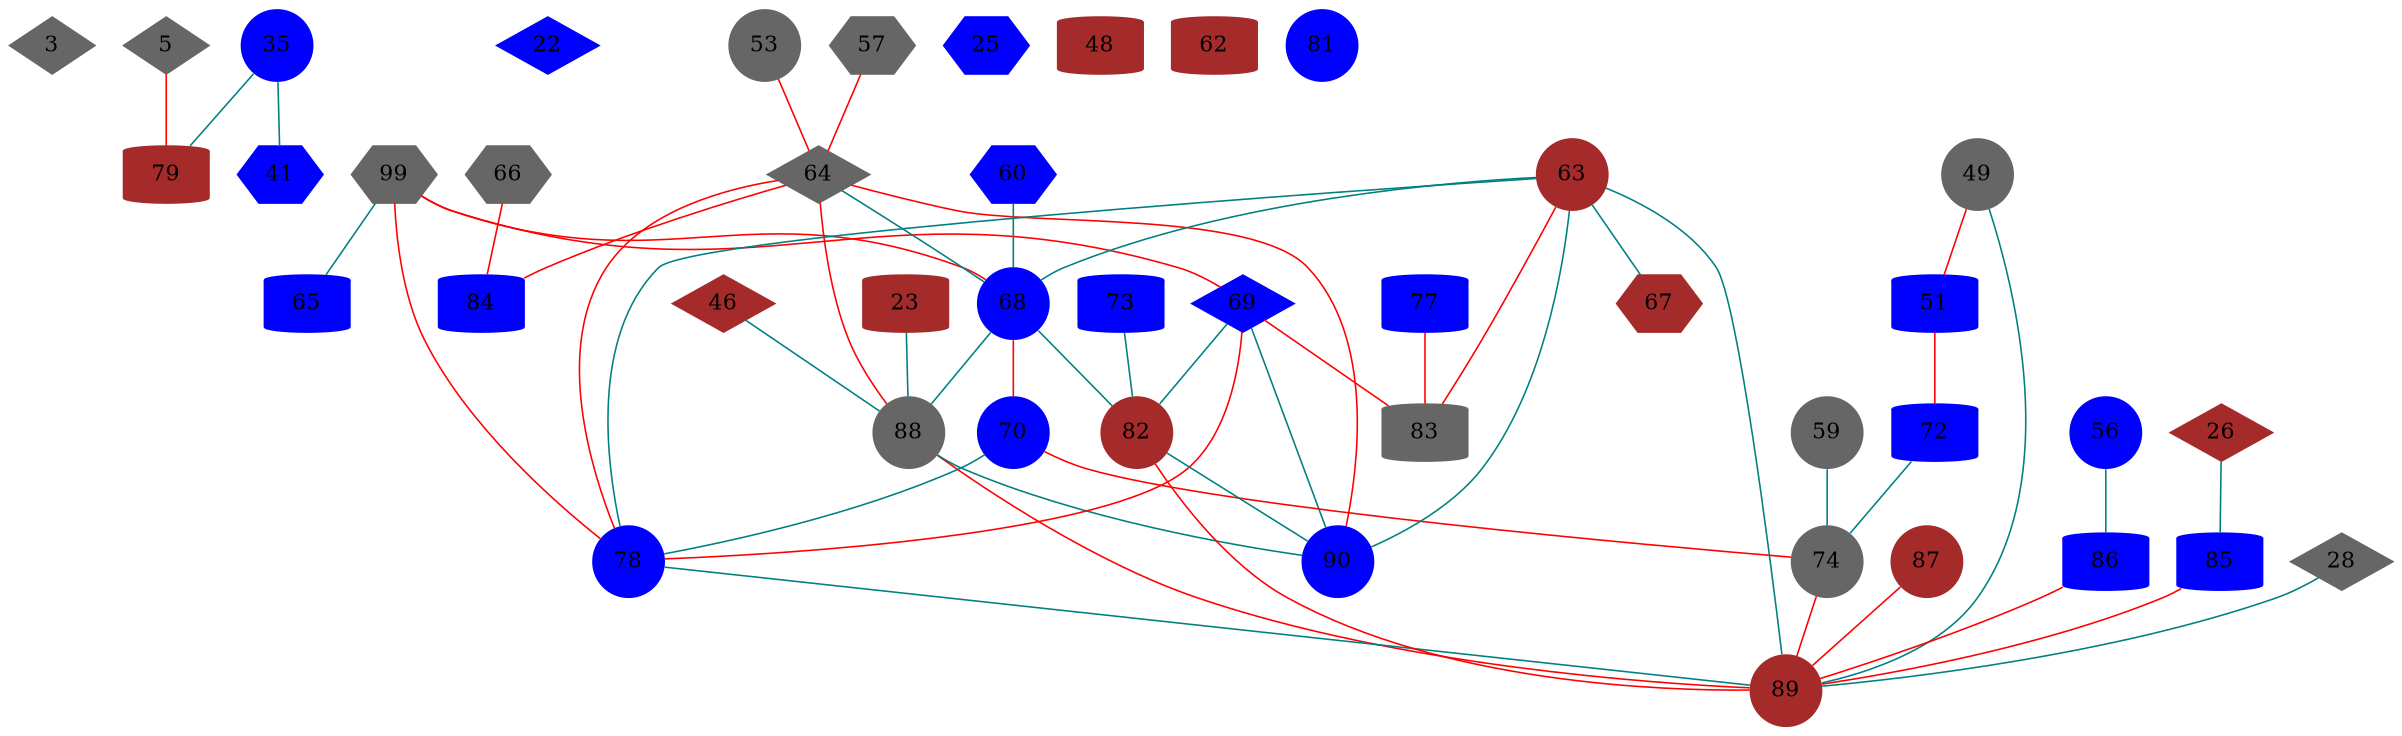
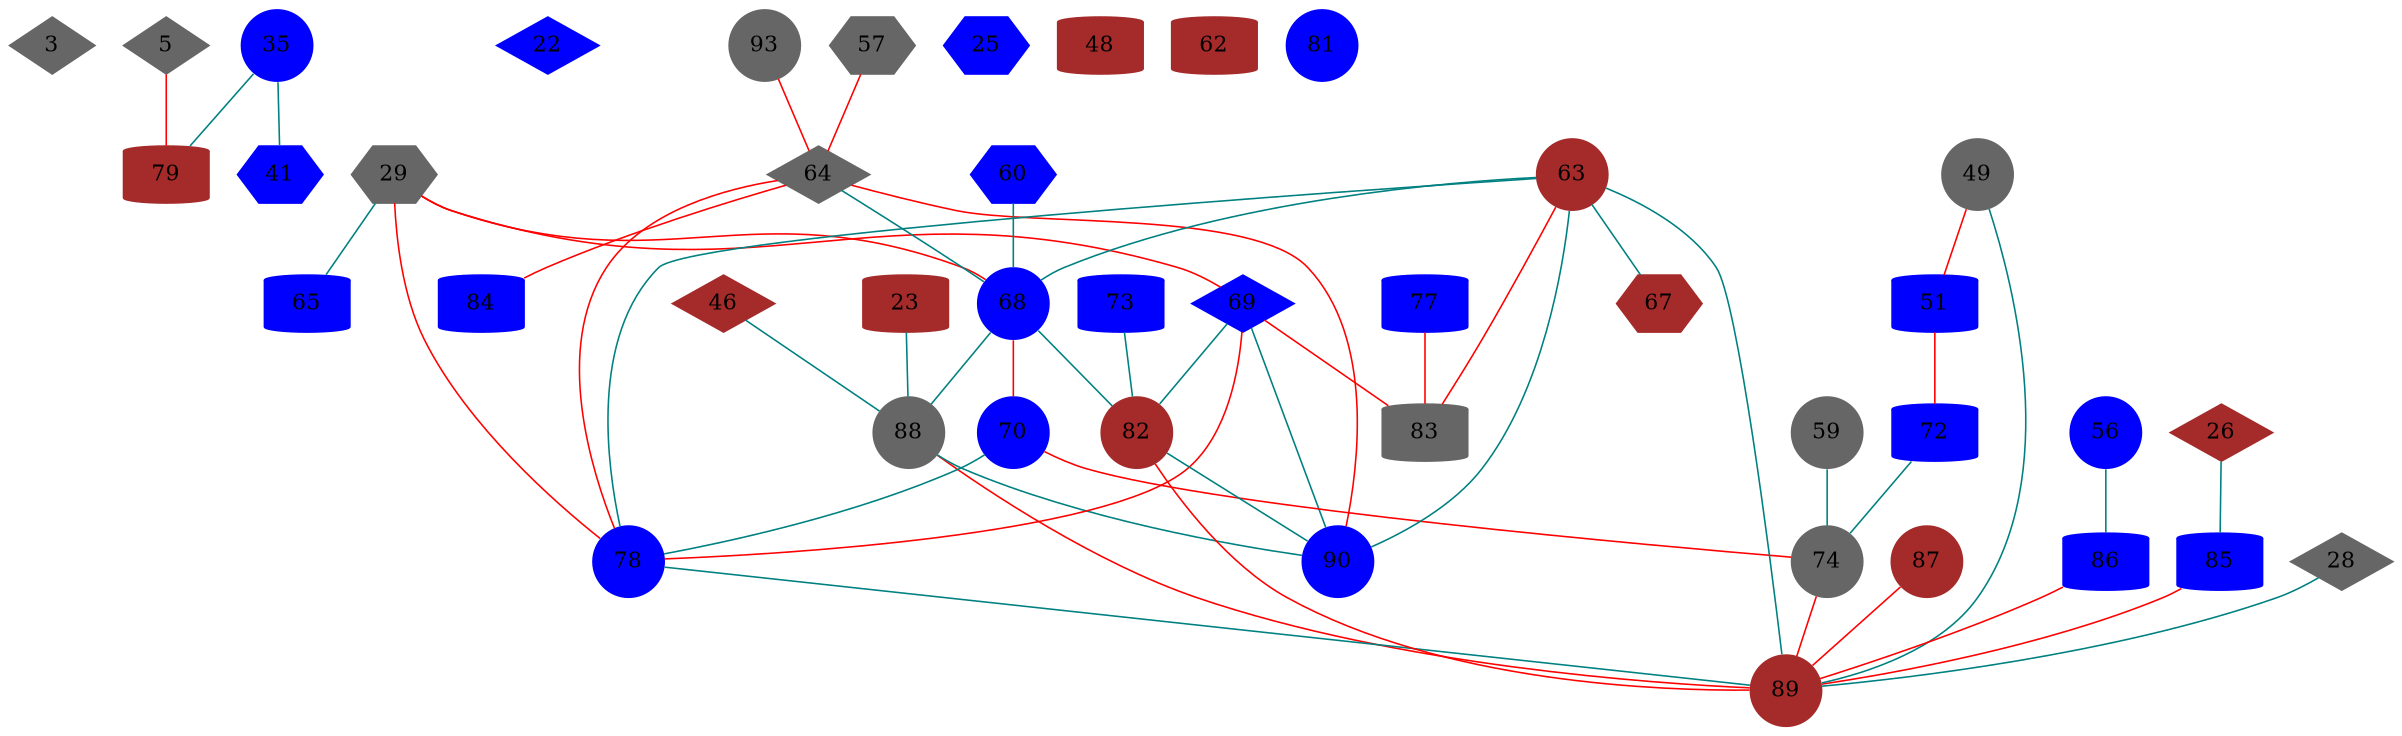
node "53": label "53" -> "93"
node "99": label "99" -> "29"
node "66": removed
edge "64" -- "88": removed
